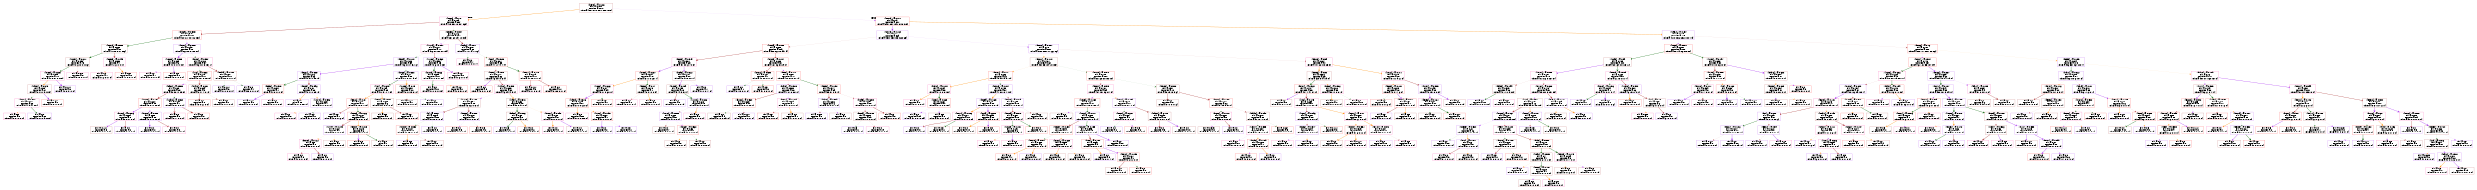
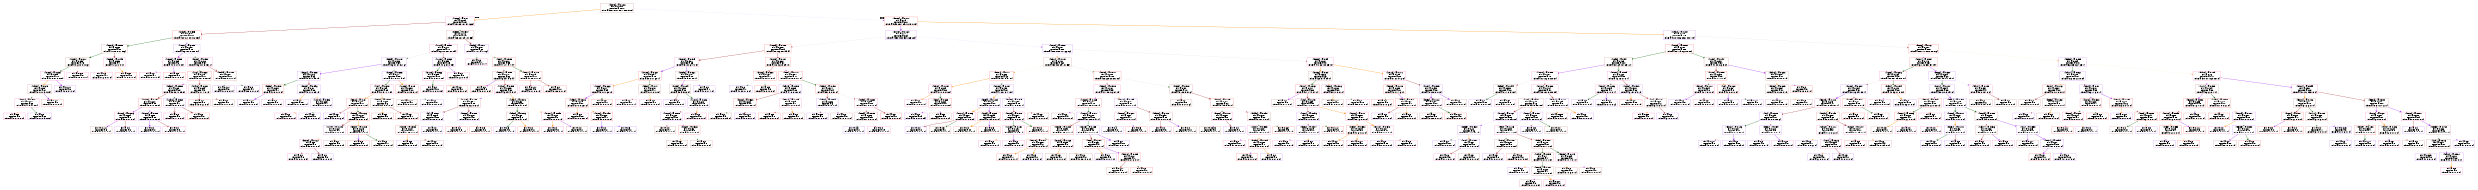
node "gini = 0.0 value = 18 value = [0, 0, 0, 23, 0]": label "gini = 0.0 value = 18 value = [0, 0, 0, 23, 0]" -> "gini = 0.0 samples = 18 value = [0, 0, 0, 23, 0]"
node "gini = 0.0 value = 4 value = [0, 4, 0, 0, 0]": label "gini = 0.0 value = 4 value = [0, 4, 0, 0, 0]" -> "gini = 0.0 samples = 4 value = [0, 4, 0, 0, 0]"
node "gini = 0.0 samples = 79 value = [0, 0, 141, 0, 0]": removed
